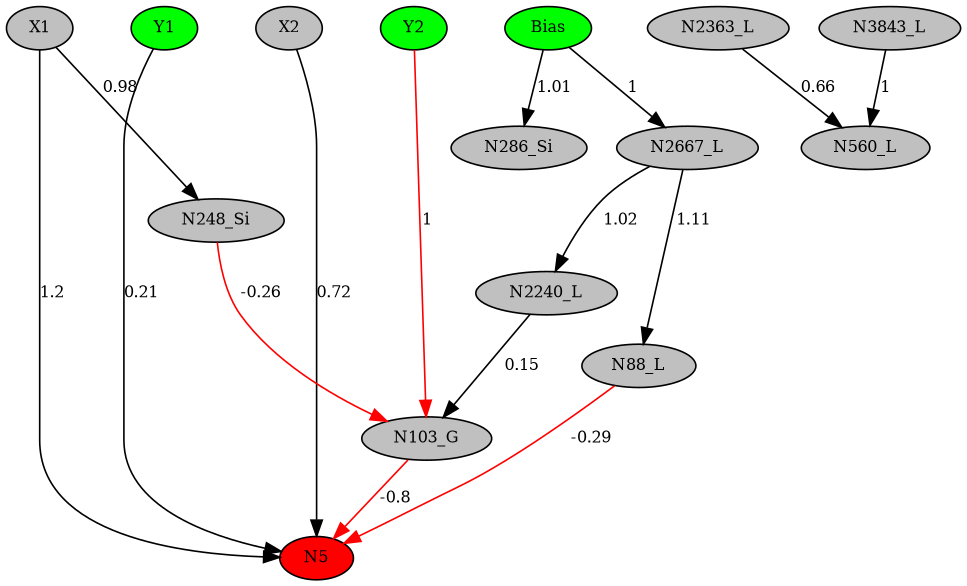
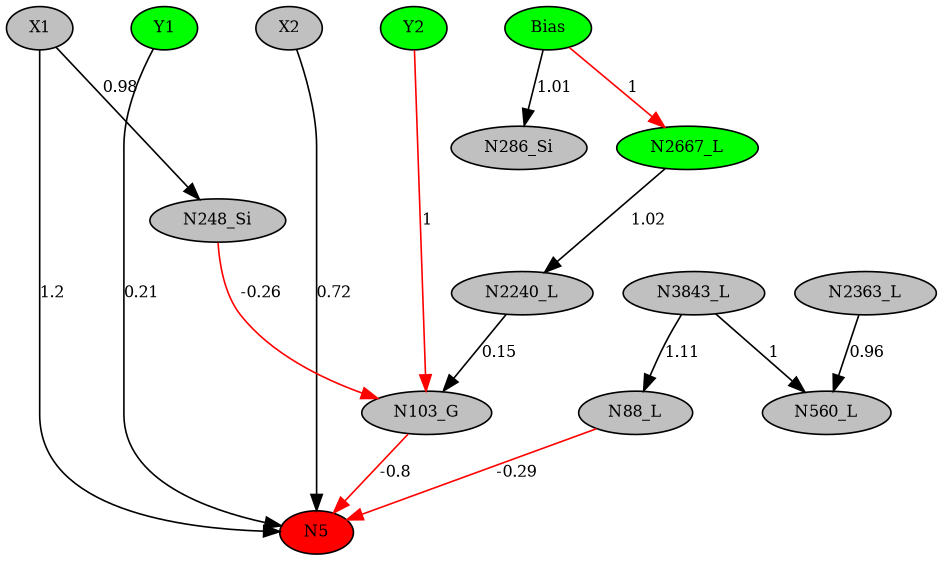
edge "Bias" -> "N2667_L": color black -> red
edge "N2363_L" -> "N560_L": label "0.66" -> "0.96"
node "N2667_L": fillcolor gray -> green
edge "N2667_L" -> "N88_L": now "N3843_L" -> "N88_L"
